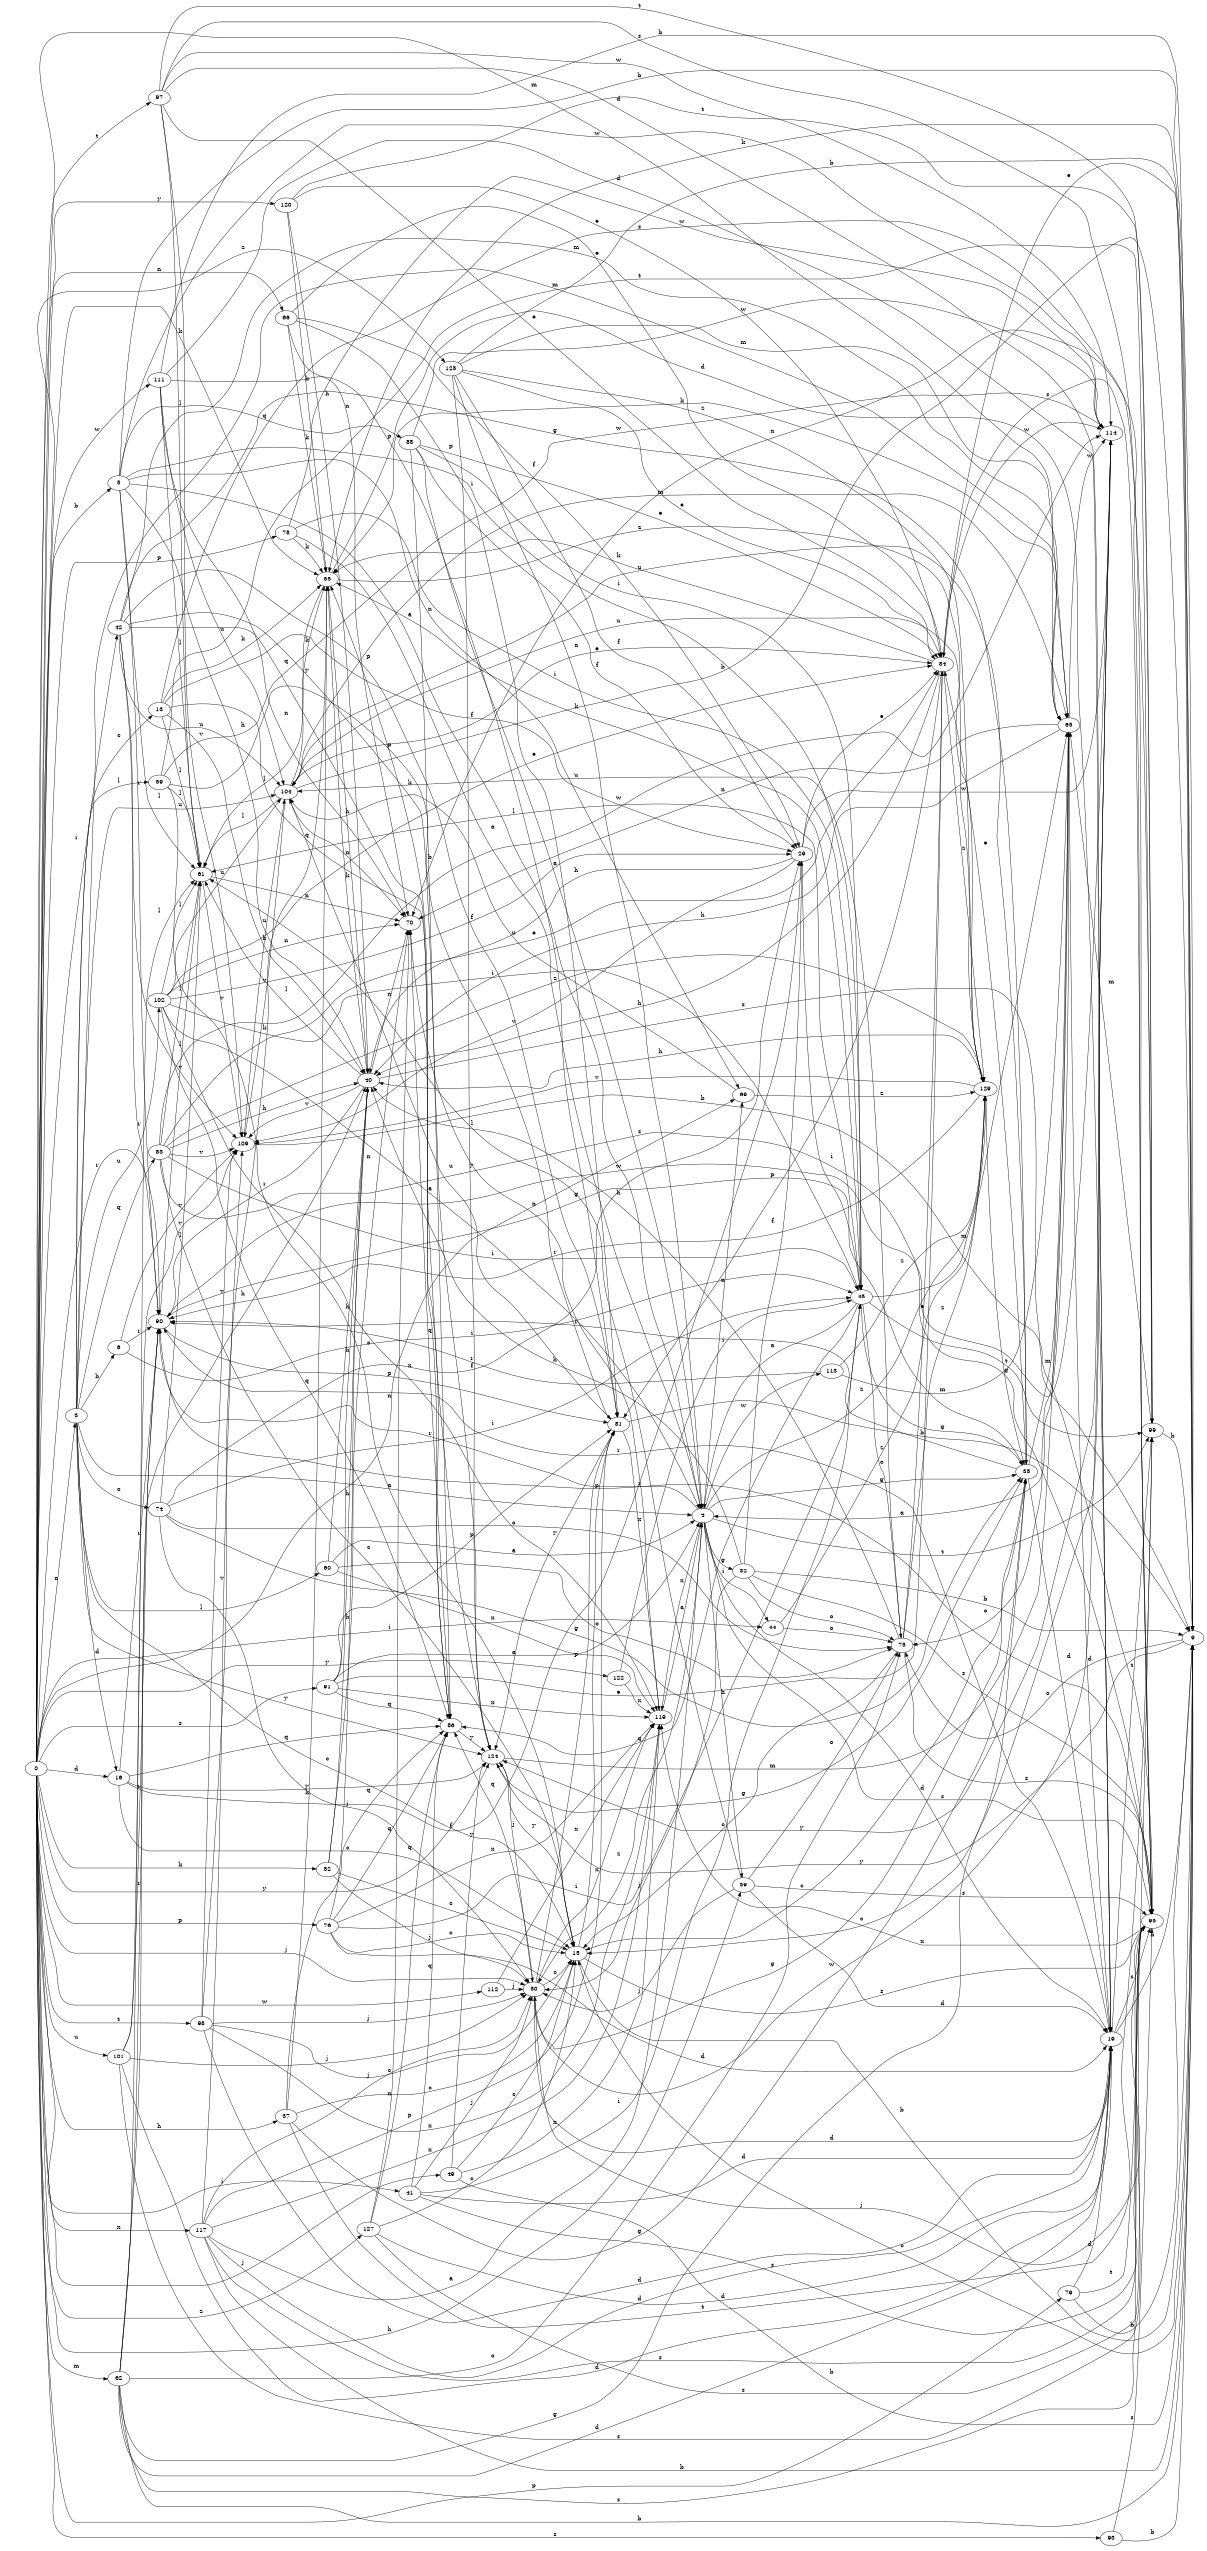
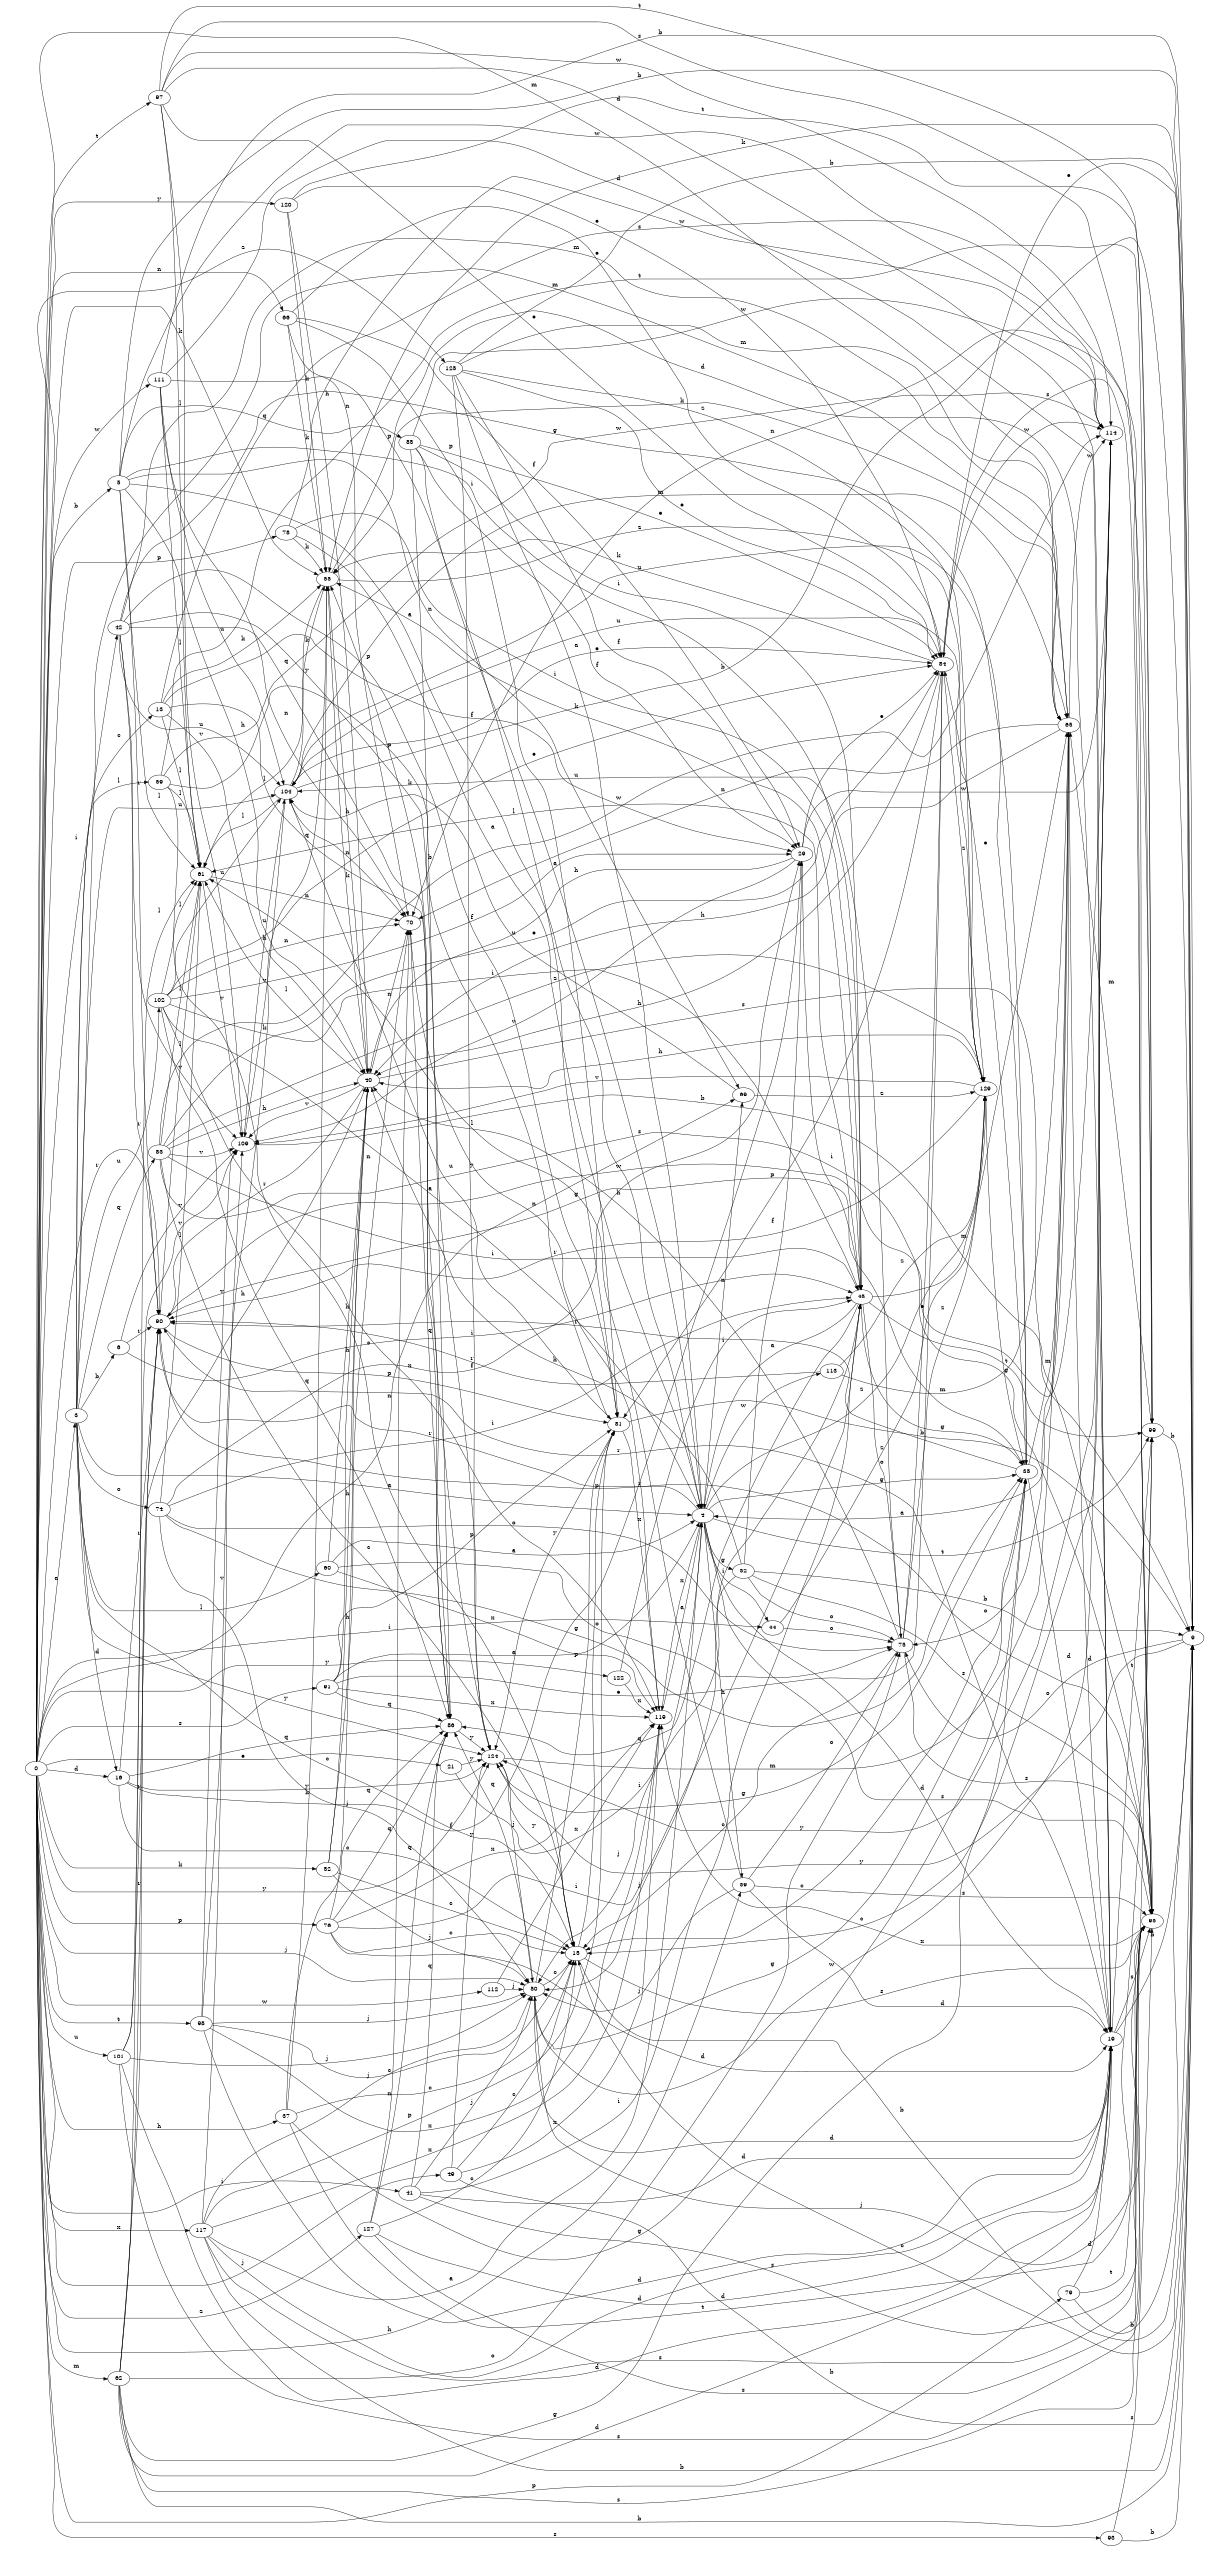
node "21": added
edge "4" -> "50": label "z" -> "j"
edge "50" -> "119": removed, label "x"
